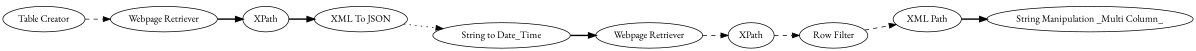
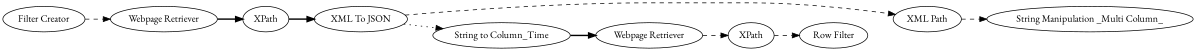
node "Table Creator": label "Table Creator" -> "Filter Creator"
edge "XML Path" -> "String Manipulation _Multi Column_": style bold -> dashed
edge "Row Filter" -> "XML Path": now "XML To JSON" -> "XML Path"
node "String to Date_Time": label "String to Date_Time" -> "String to Column_Time"
